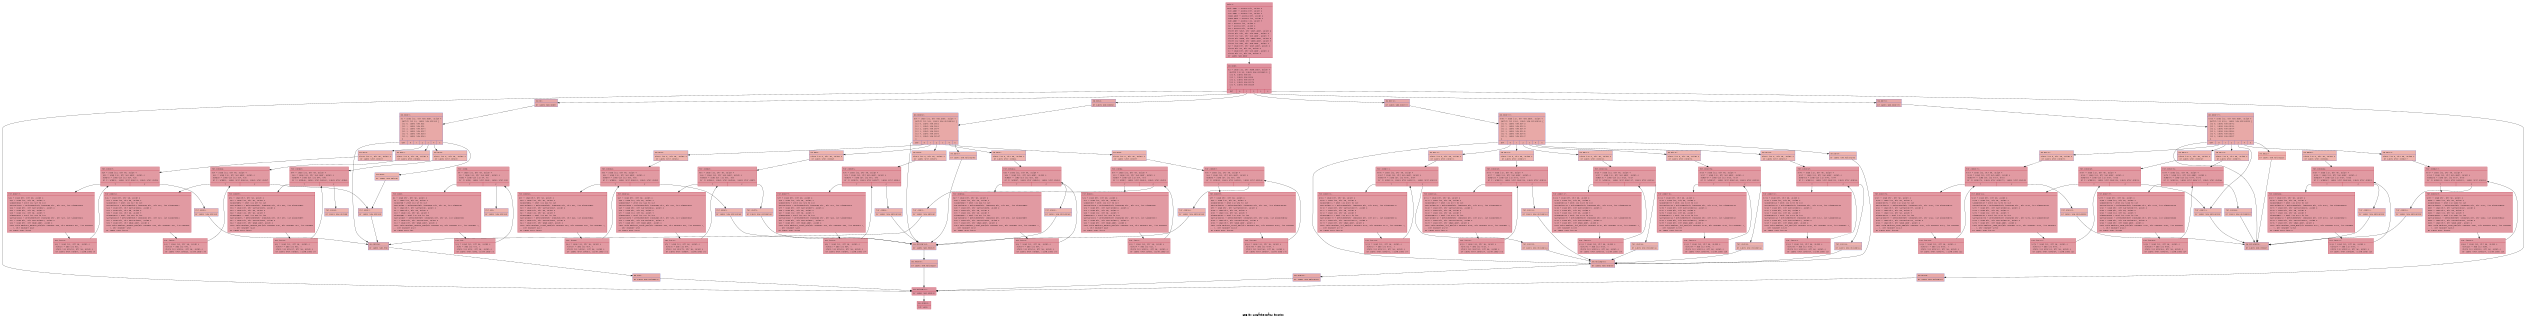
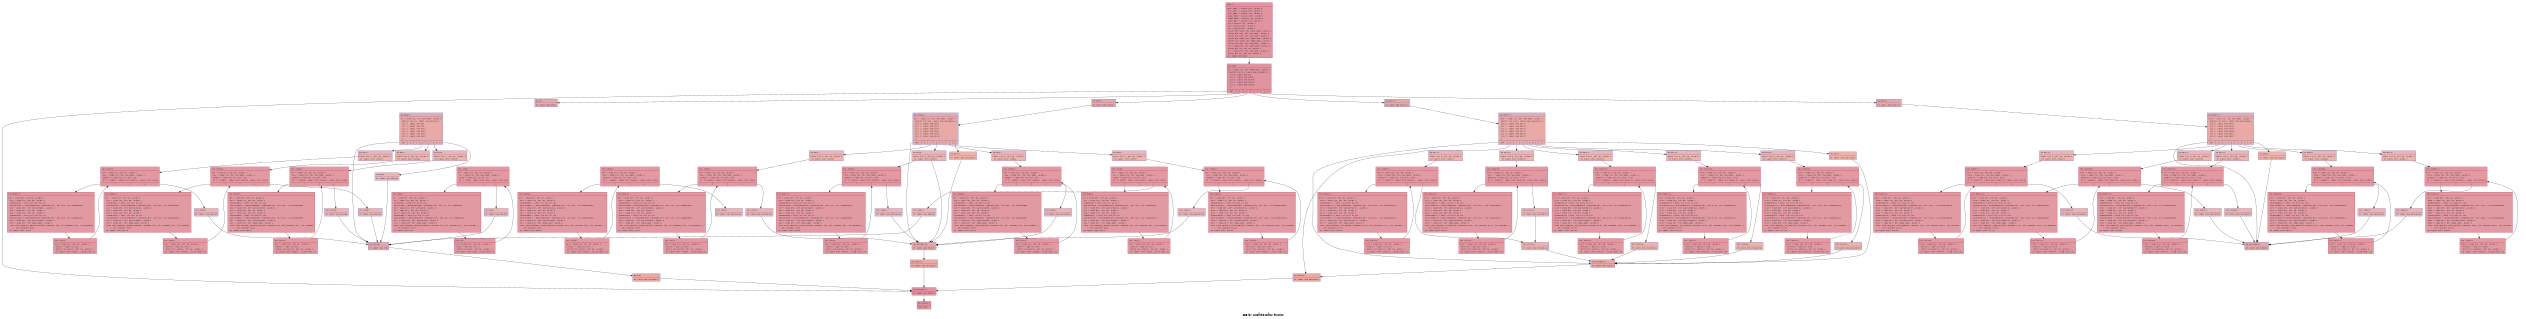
edge "sw.bb:" -> "do.body1:": removed
edge "do.body111:" -> "sw.bb112:": now "do.body111:" -> "do.end169:"
node "sw.bb52:": removed
edge "do.body171:" -> "for.end193:": now "do.body171:" -> "sw.bb205:"
edge "sw.bb49:" -> "for.end37:": now "sw.bb49:" -> "sw.epilog:"
edge "for.end48:" -> "sw.epilog:": added
edge "for.end:" -> "sw.epilog:": added
edge "for.end62:" -> "sw.epilog108:": now "sw.bb74:" -> "sw.epilog108:"
edge "for.end133:" -> "sw.epilog168:": now "for.end133:" -> "for.end122:"
node "sw.bb230:": removed
